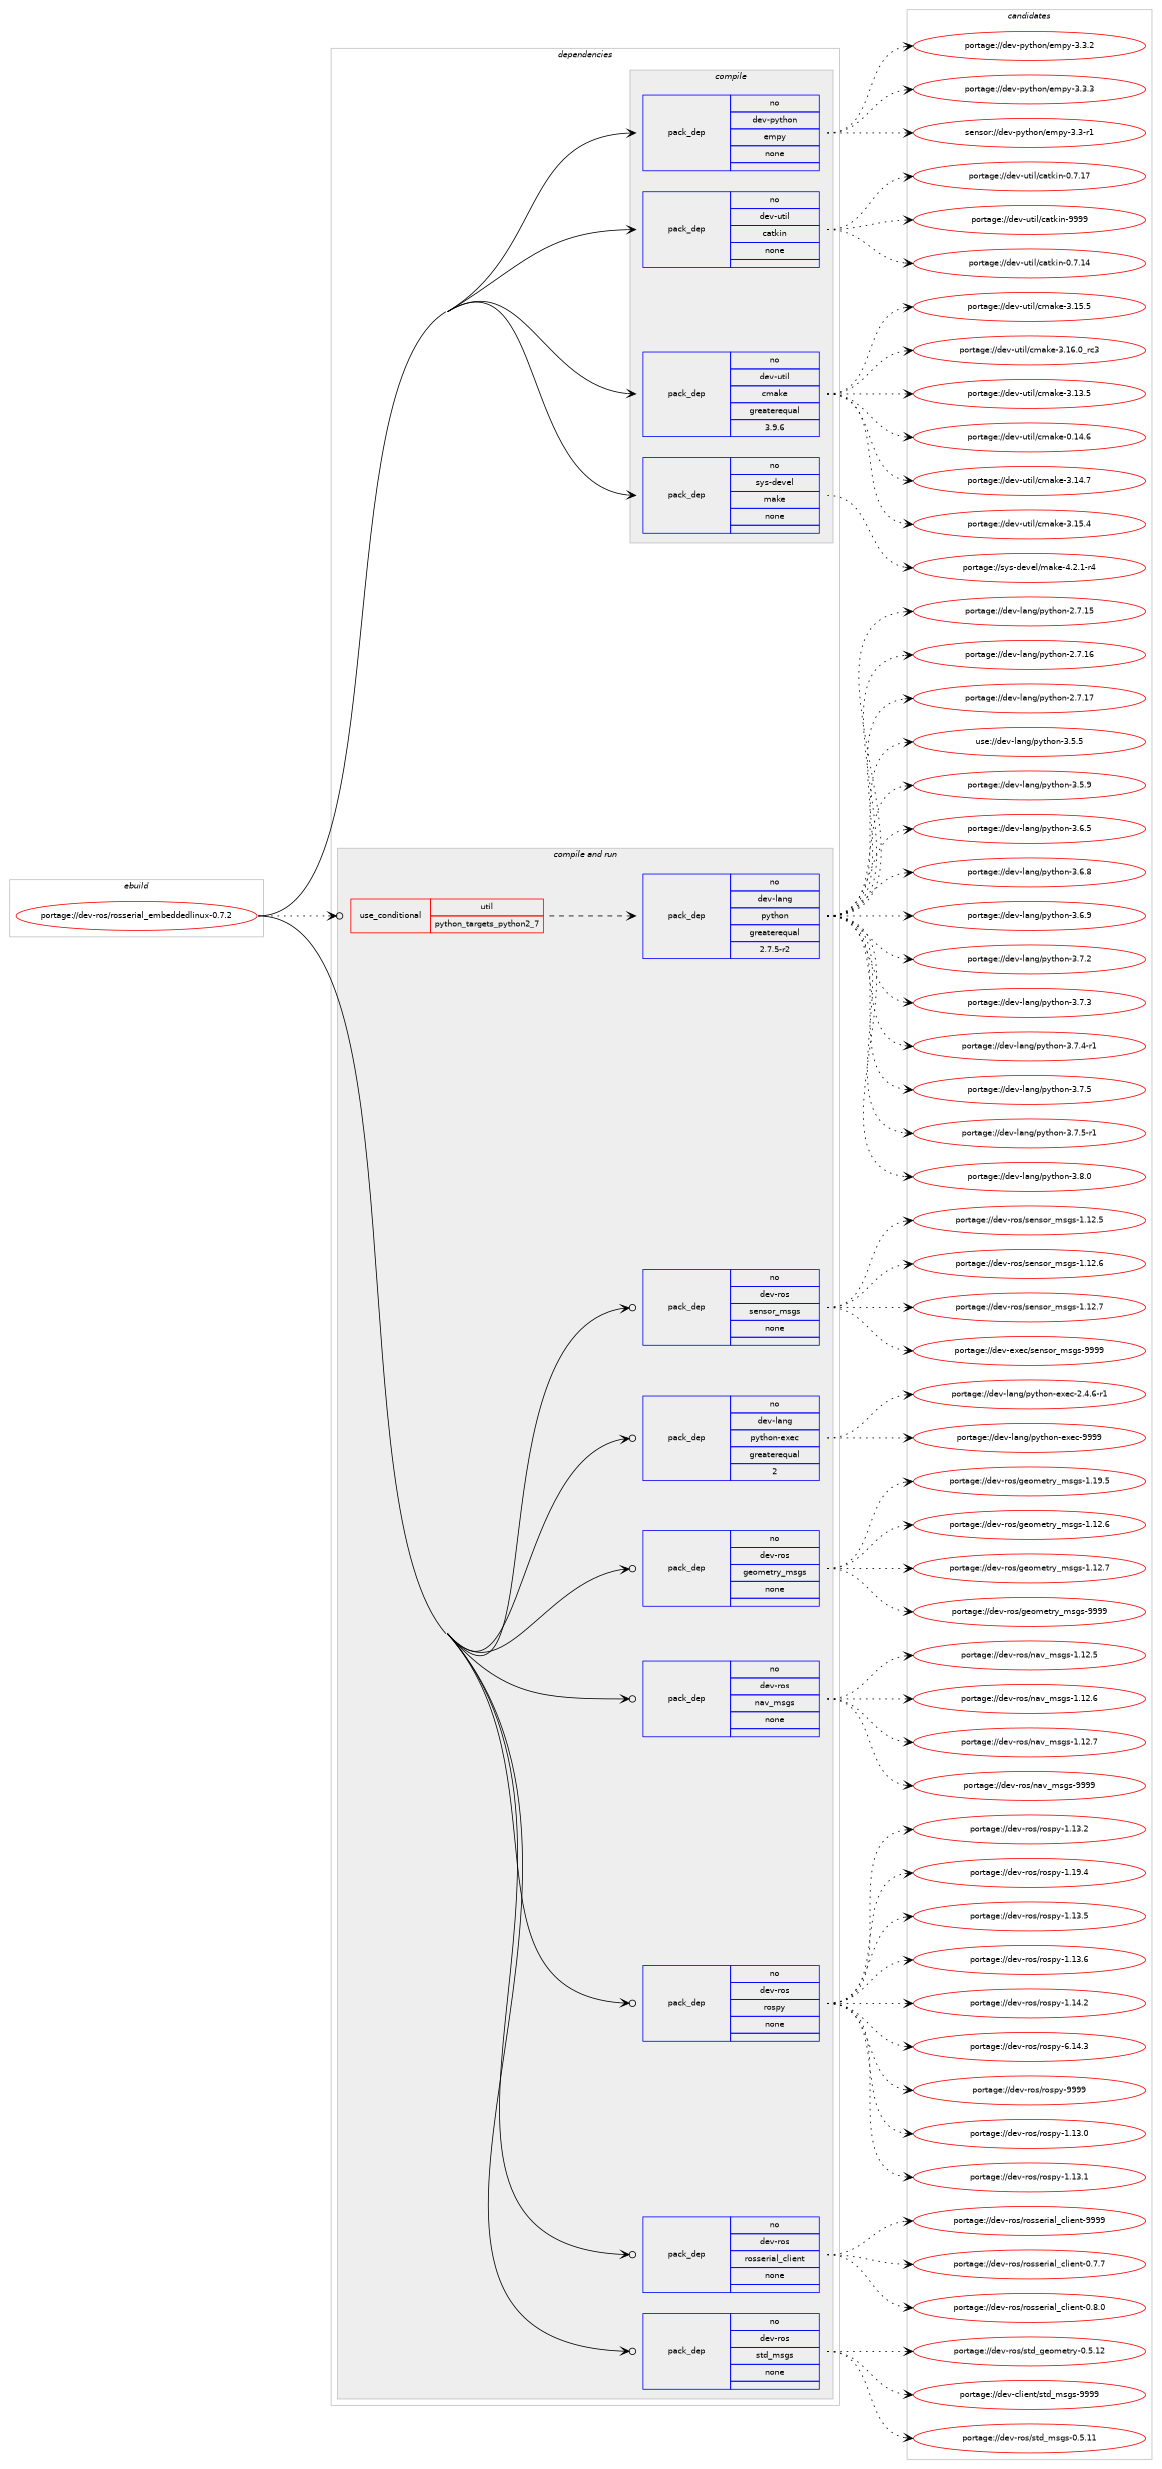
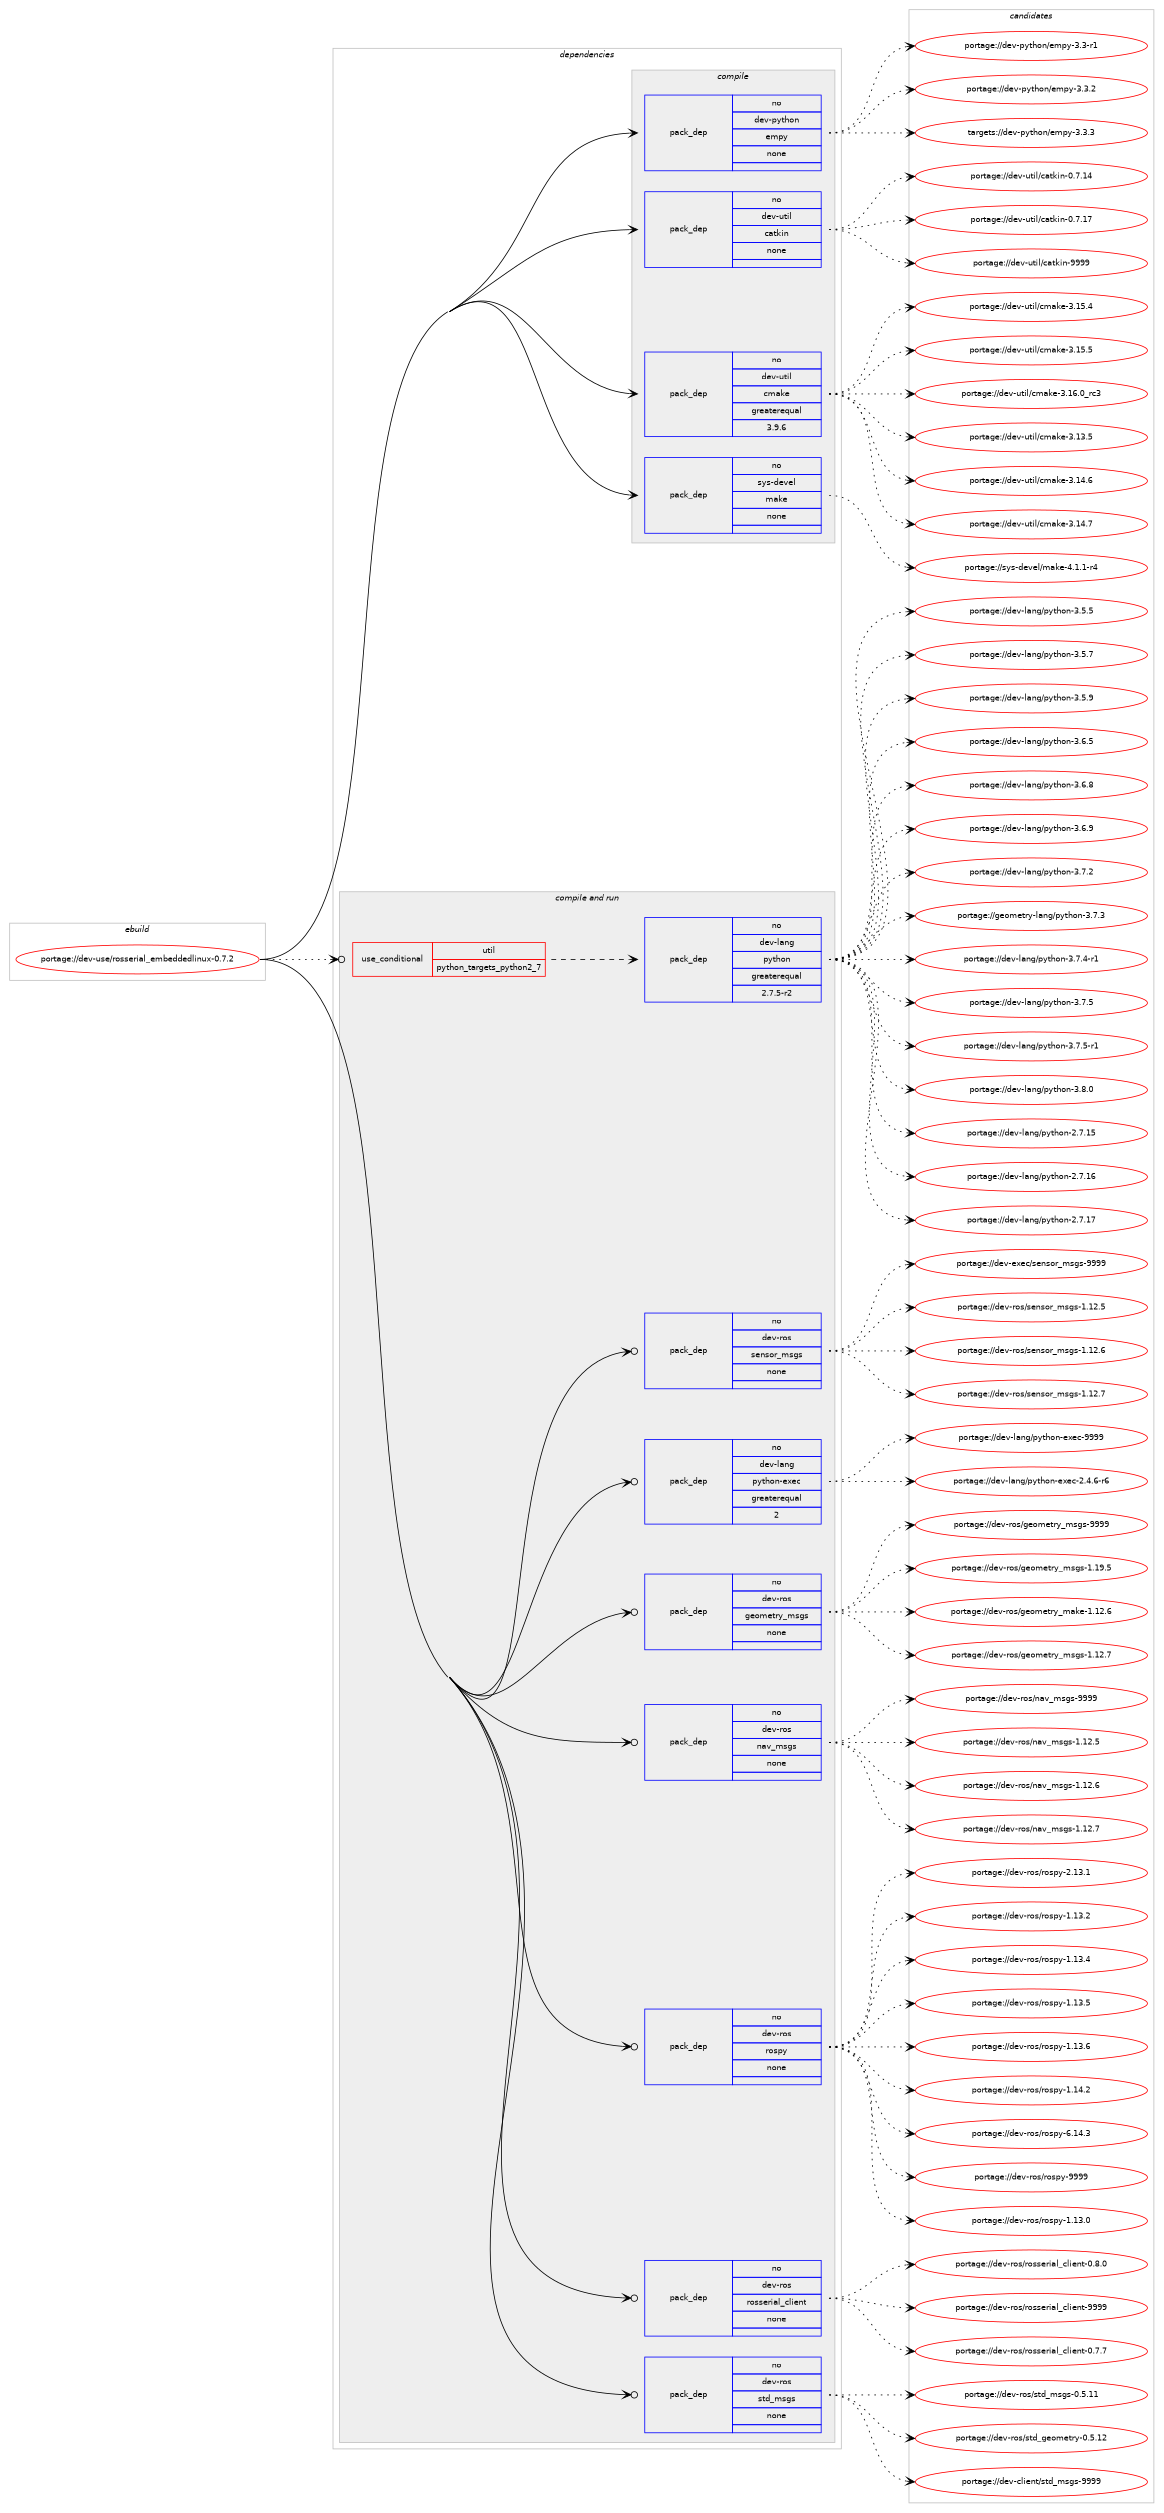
node "portage://dev-python/empy-3.3.3": label "portage://dev-python/empy-3.3.3" -> "targets://dev-python/empy-3.3.3"
node "sensor://dev-python/empy-3.3-r1": label "sensor://dev-python/empy-3.3-r1" -> "portage://dev-python/empy-3.3-r1"
node "portage://dev-util/cmake-0.14.6": label "portage://dev-util/cmake-0.14.6" -> "portage://dev-util/cmake-3.14.6"
node "portage://sys-devel/make-4.2.1-r4": label "portage://sys-devel/make-4.2.1-r4" -> "portage://sys-devel/make-4.1.1-r4"
node "portage://dev-lang/python-3.5.7": added
node "use://dev-lang/python-3.5.5": label "use://dev-lang/python-3.5.5" -> "portage://dev-lang/python-3.5.5"
node "portage://dev-ros/rosserial_embeddedlinux-0.7.2": label "portage://dev-ros/rosserial_embeddedlinux-0.7.2" -> "portage://dev-use/rosserial_embeddedlinux-0.7.2"
node "portage://dev-lang/python-3.7.3": label "portage://dev-lang/python-3.7.3" -> "portage://geometry-lang/python-3.7.3"
node "portage://dev-lang/python-exec-2.4.6-r1": label "portage://dev-lang/python-exec-2.4.6-r1" -> "portage://dev-lang/python-exec-2.4.6-r6"
node "portage://dev-ros/geometry_msgs-1.12.6": label "portage://dev-ros/geometry_msgs-1.12.6" -> "portage://dev-ros/geometry_make-1.12.6"
node "portage://dev-ros/rospy-1.19.4": label "portage://dev-ros/rospy-1.19.4" -> "portage://dev-ros/rospy-1.13.4"
node "portage://dev-ros/rospy-1.13.1": label "portage://dev-ros/rospy-1.13.1" -> "portage://dev-ros/rospy-2.13.1"
